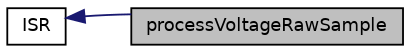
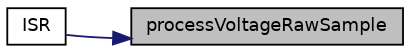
edge "processVoltageRawSample" -> "ISR": reversed
